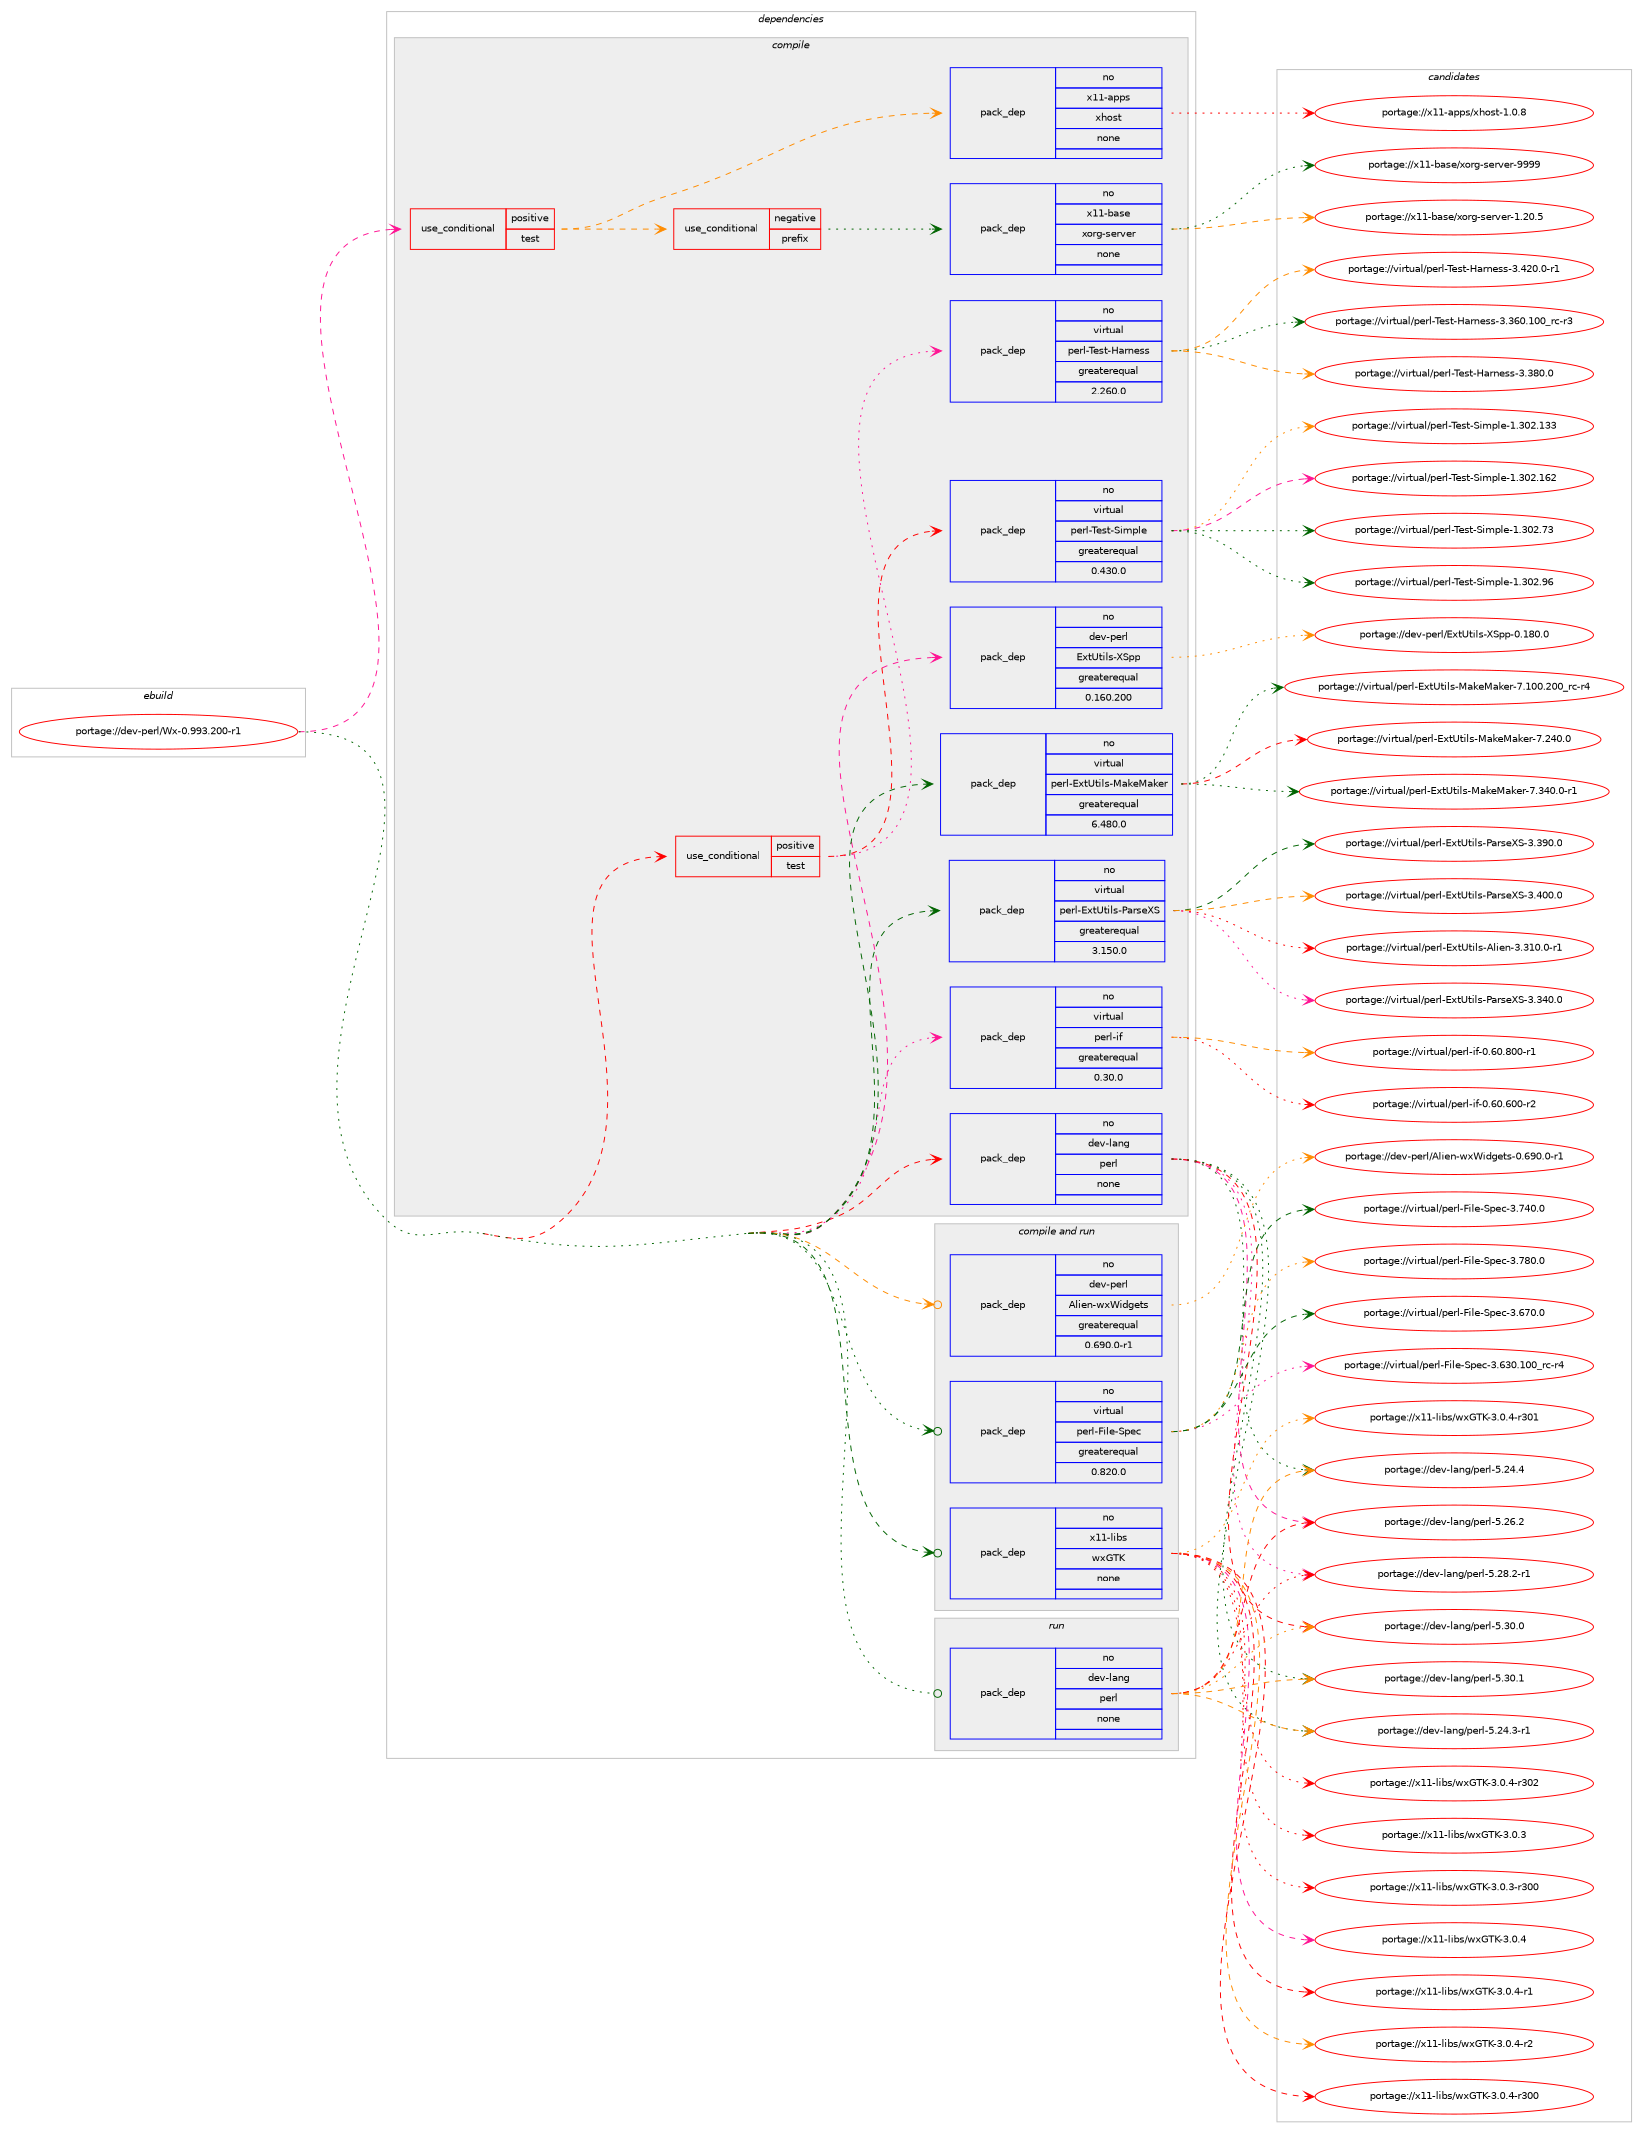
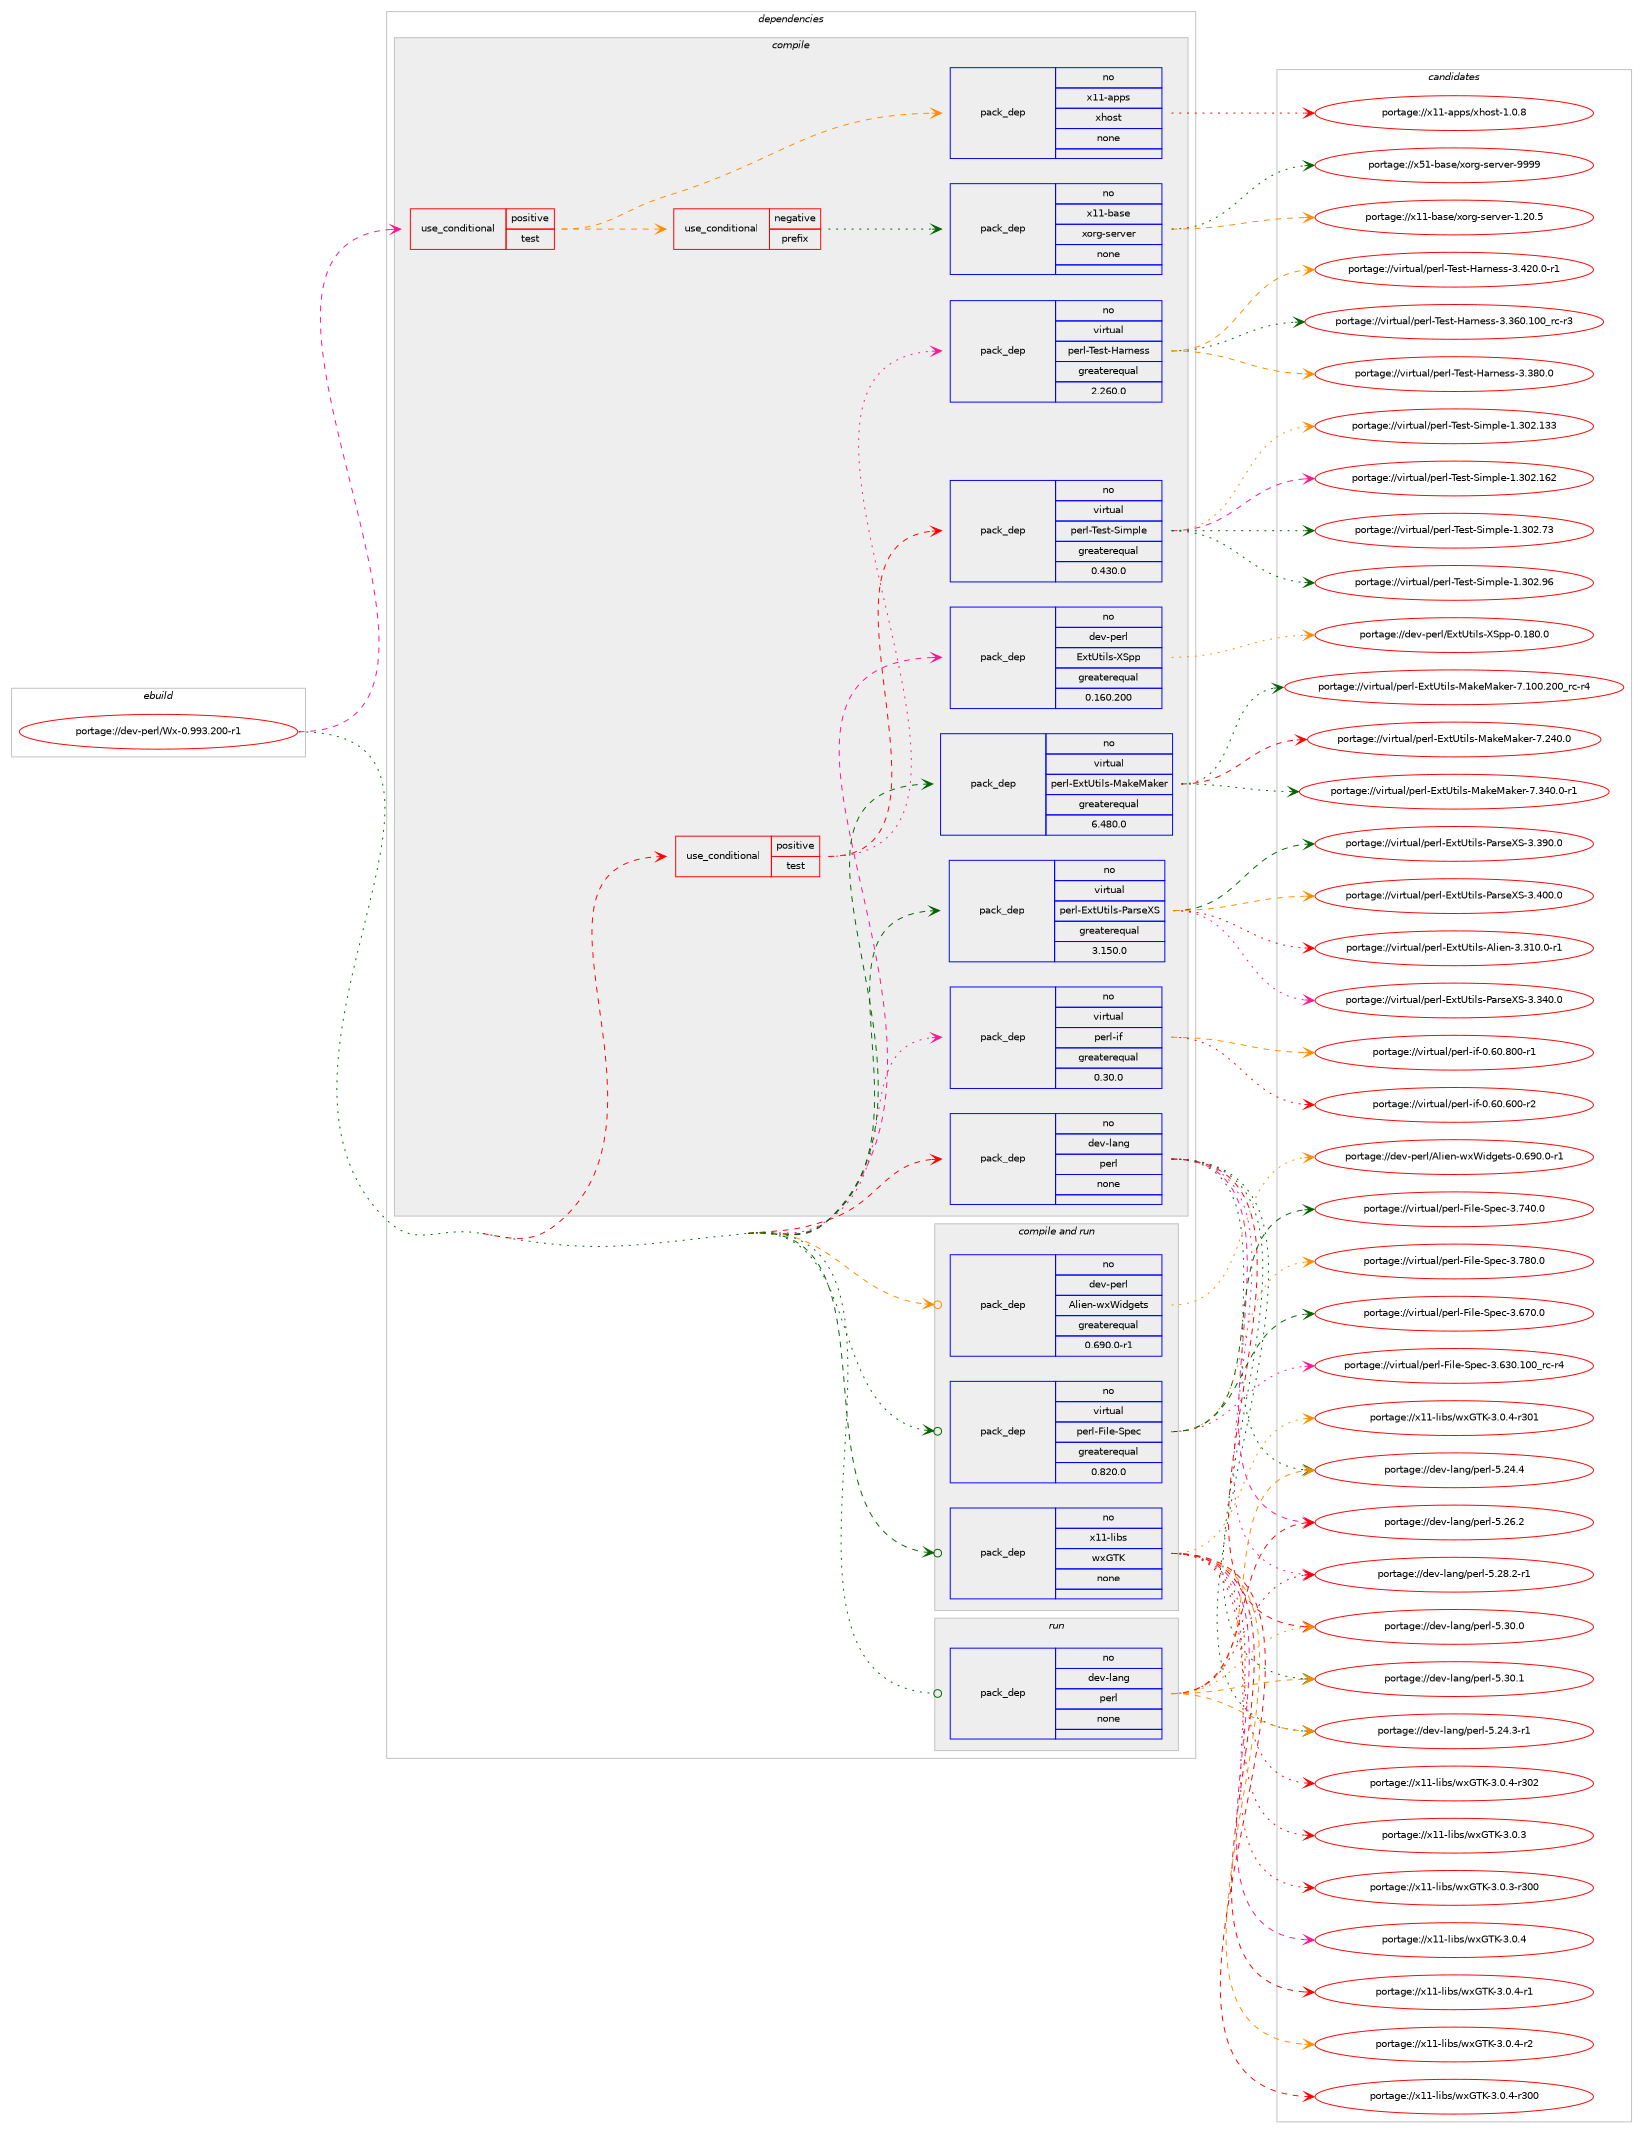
node "portage://x11-base/xorg-server-9999": label "portage://x11-base/xorg-server-9999" -> "portage://x51-base/xorg-server-9999"
